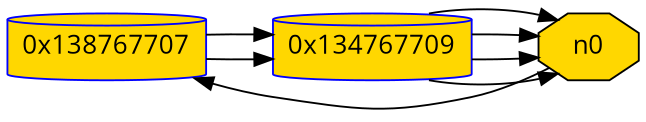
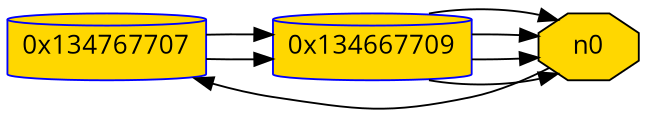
node "0x138767707": label "0x138767707" -> "0x134767707"
node "0x134767709": label "0x134767709" -> "0x134667709"
